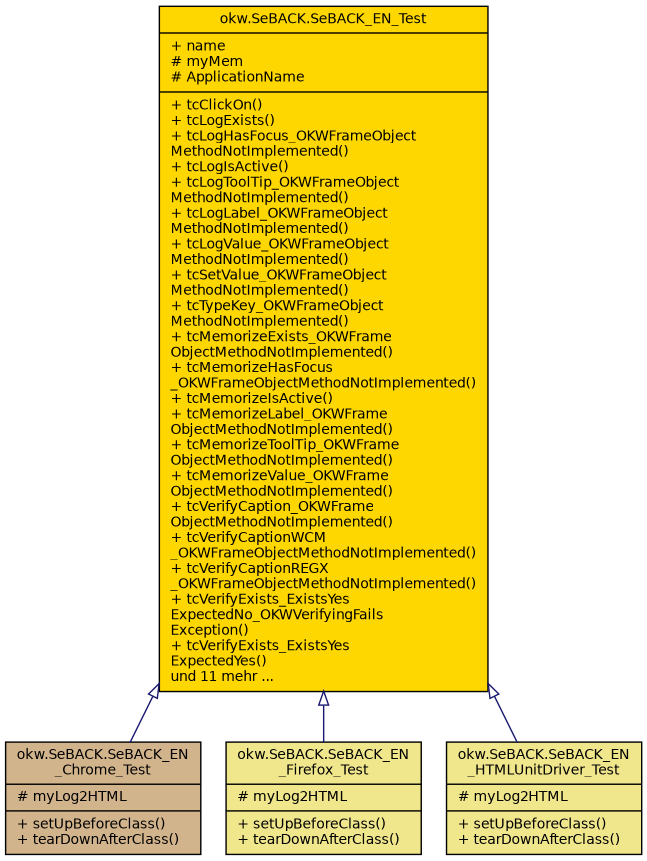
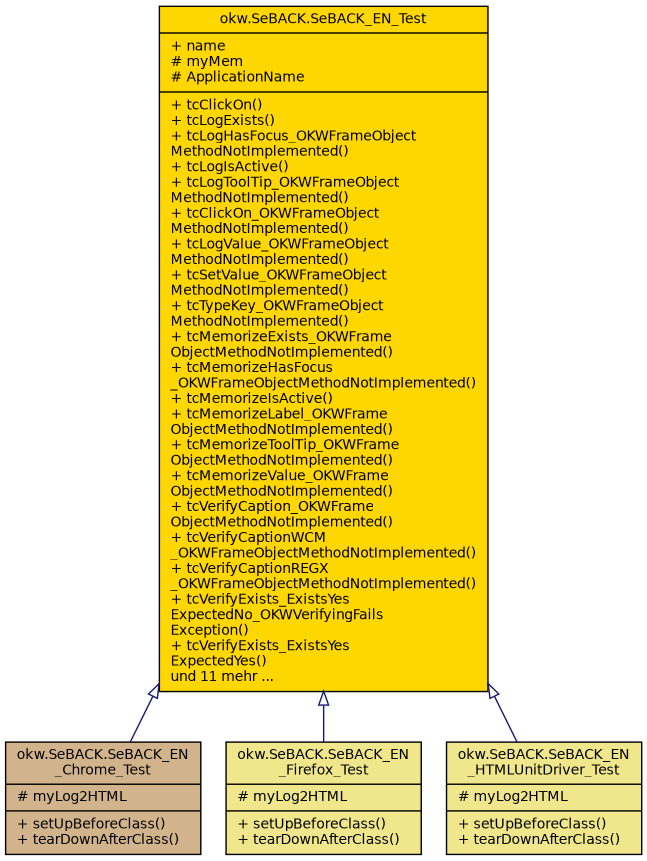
node "okw.SeBACK.SeBACK_EN_Test": text "+ tcLogLabel_OKWFrameObject" -> "+ tcClickOn_OKWFrameObject"
